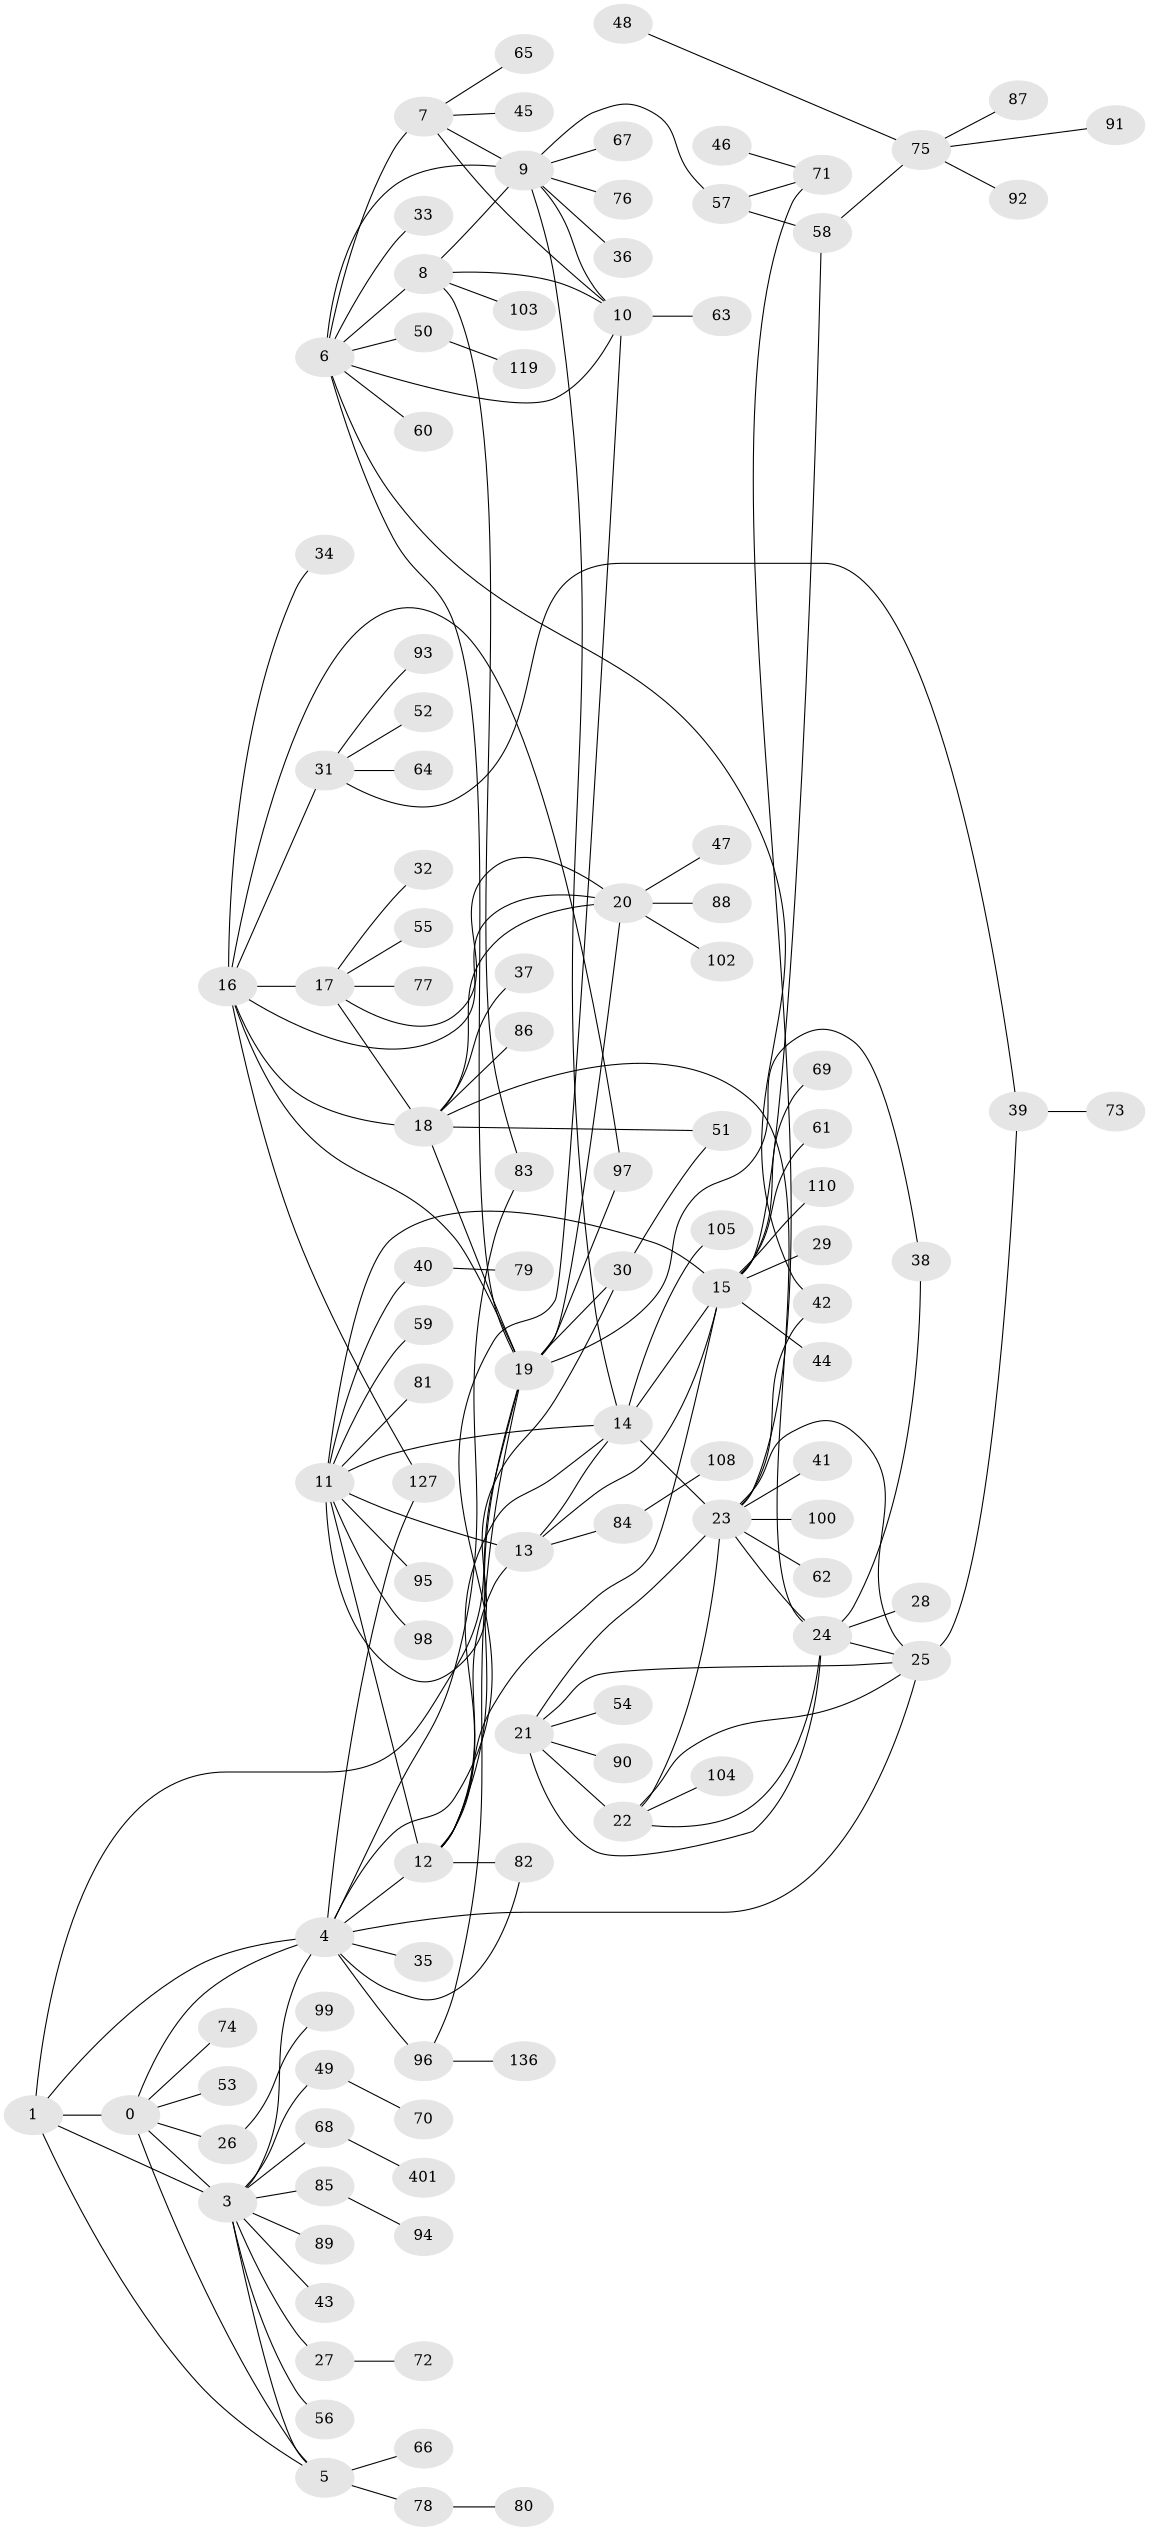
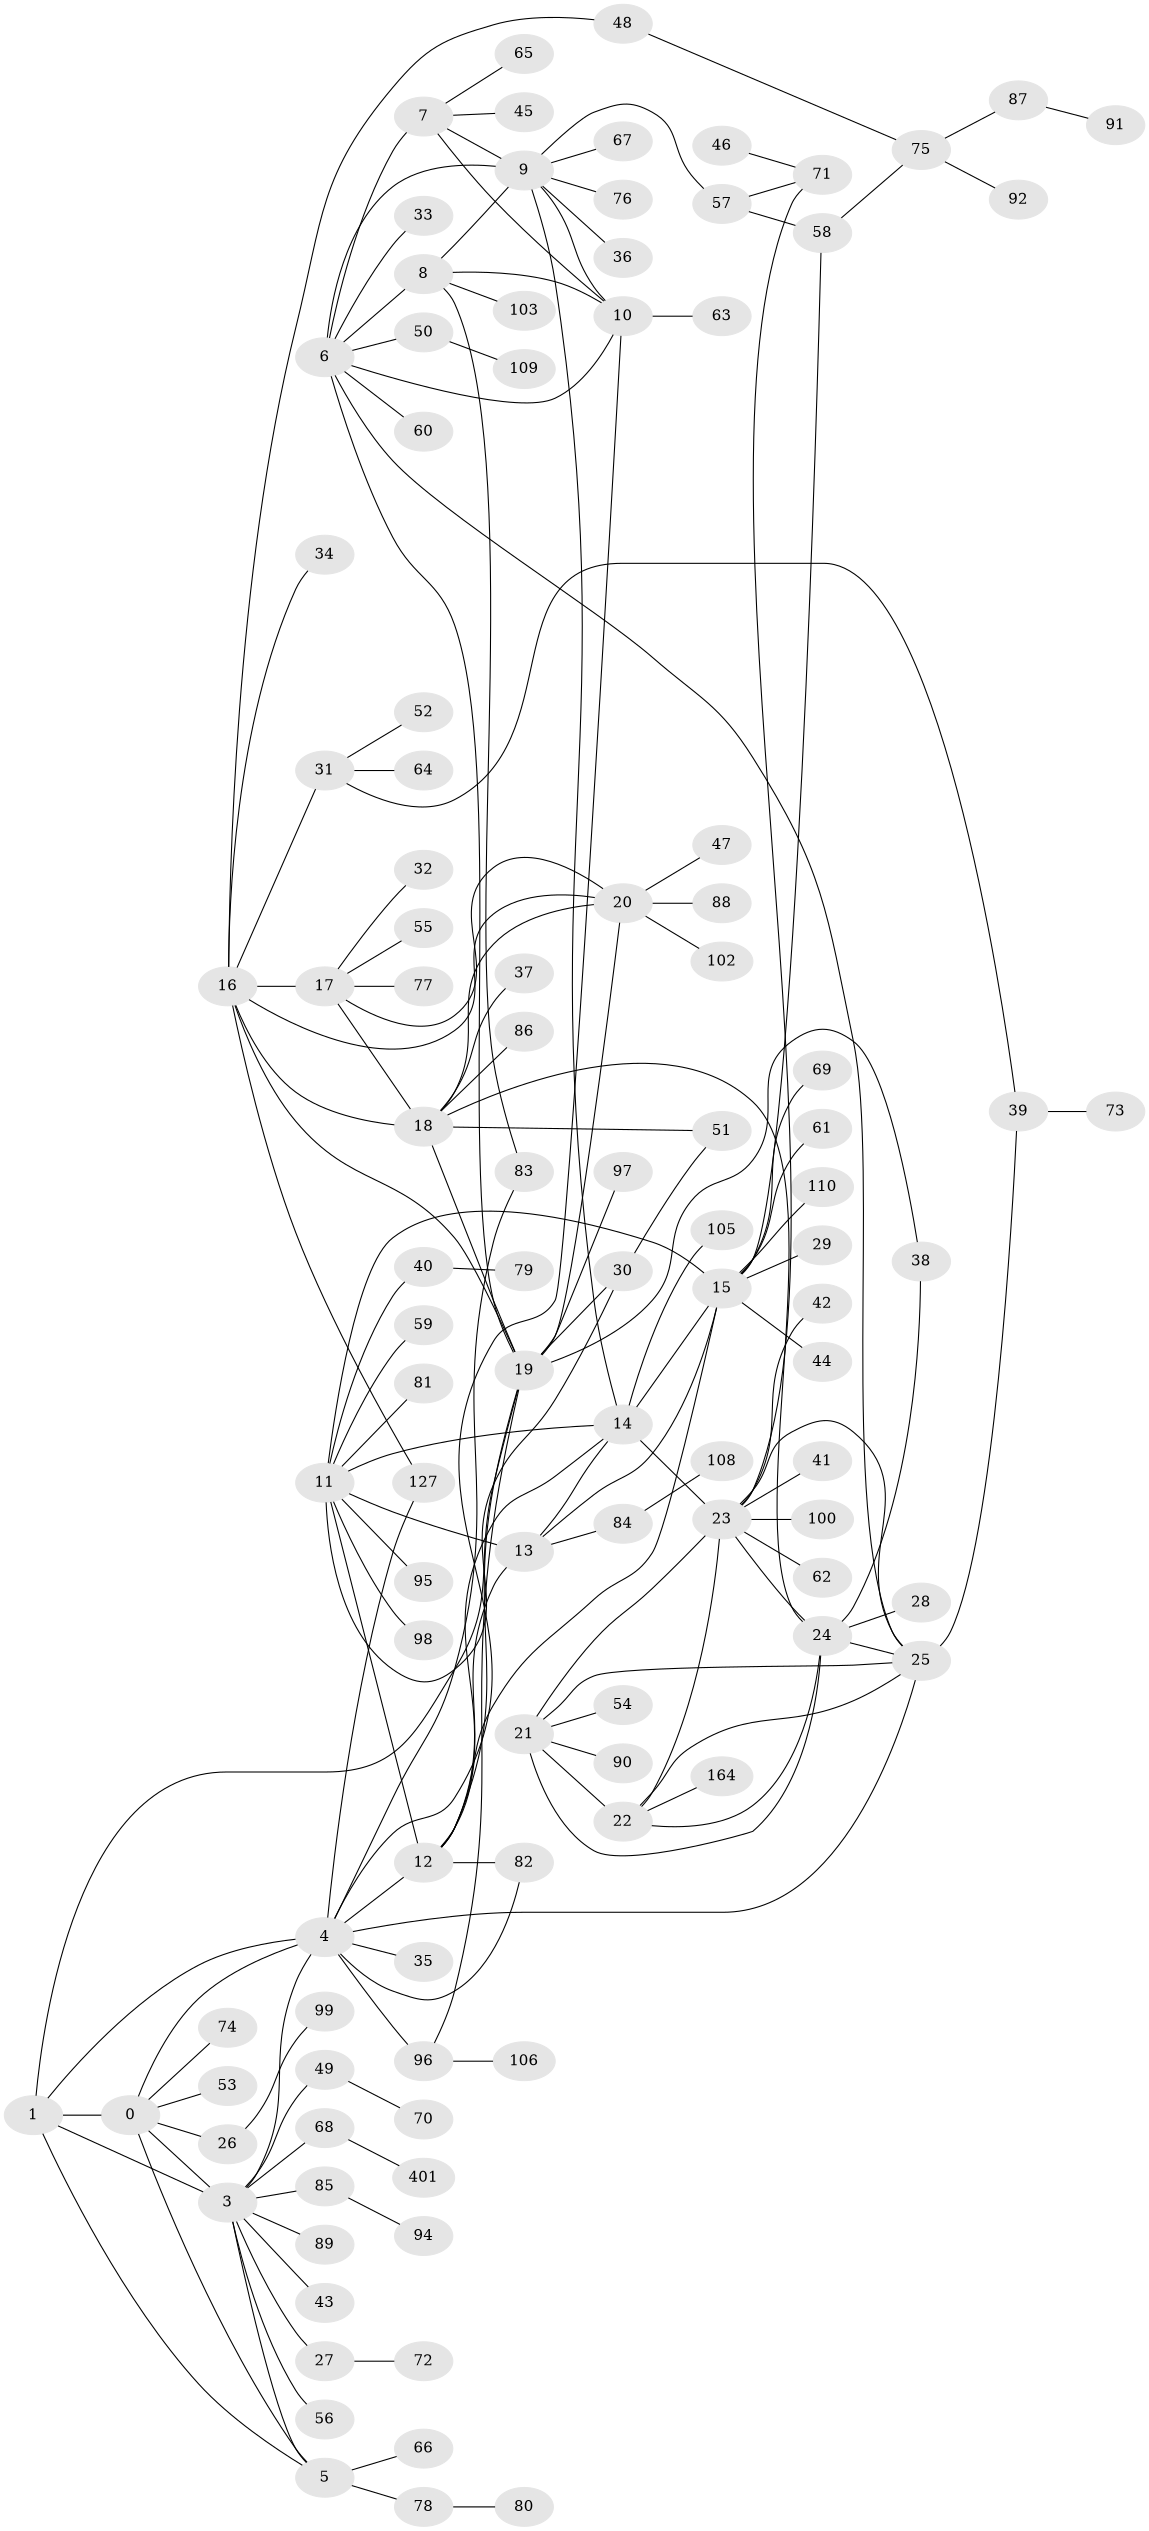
edge "91" -- "75": now "91" -- "87"
node "119": label "119" -> "109"
edge "16" -- "97": now "16" -- "48"
node "93": removed
edge "6" -- "42": now "6" -- "25"
node "104": label "104" -> "164"
node "136": label "136" -> "106"
